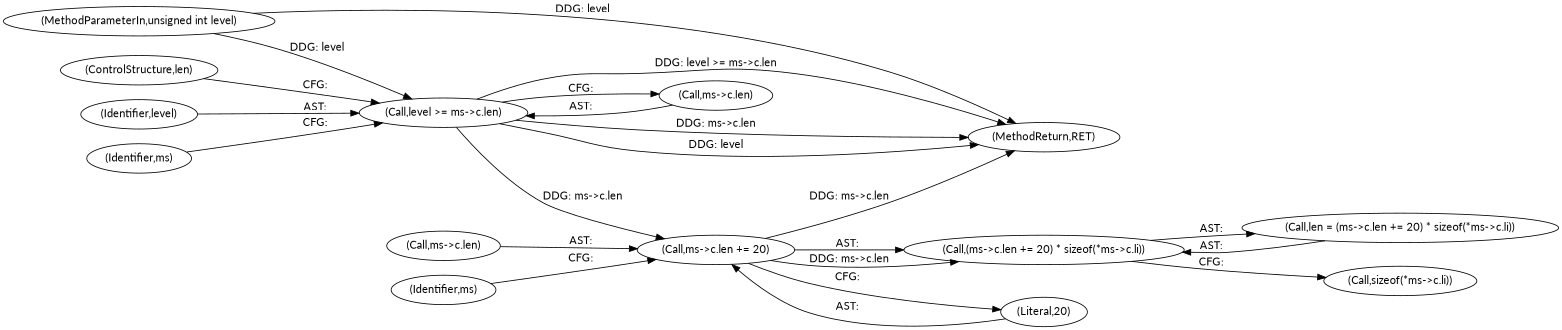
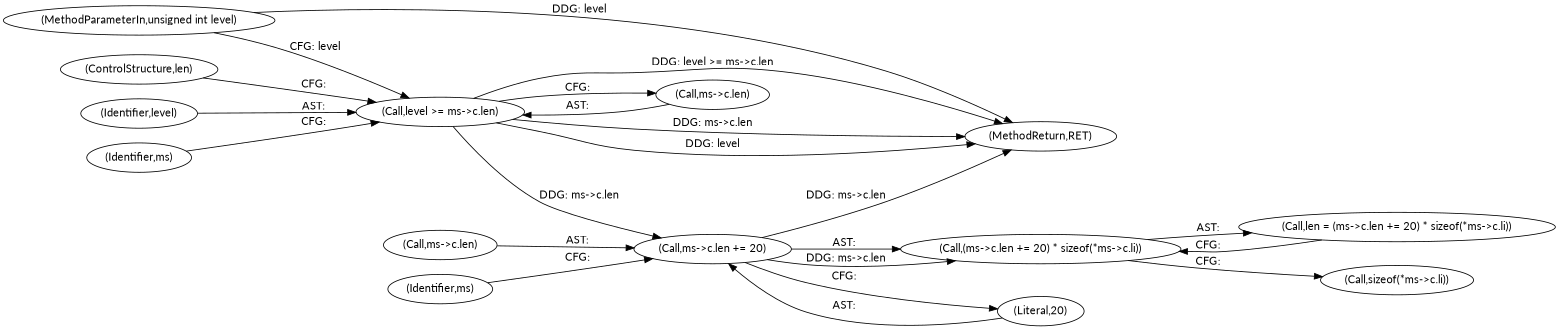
edge "(MethodParameterIn,unsigned int level)" -> "(Call,level >= ms->c.len)": label "DDG: level" -> "CFG: level"
edge "(Call,len = (ms->c.len += 20) * sizeof(*ms->c.li))" -> "(Call,(ms->c.len += 20) * sizeof(*ms->c.li))": label "AST: " -> "CFG: "
